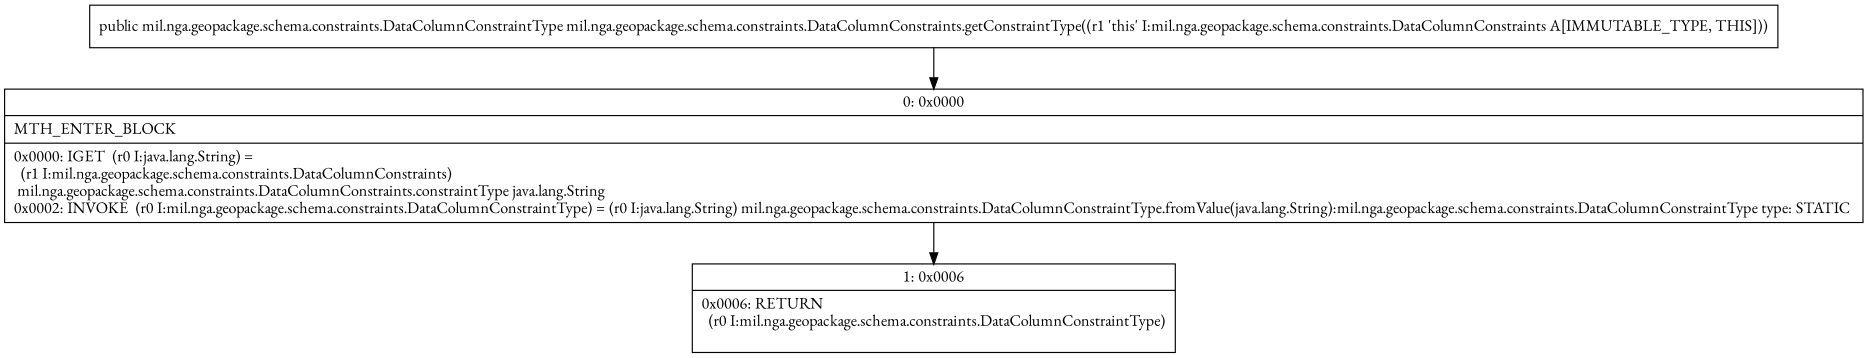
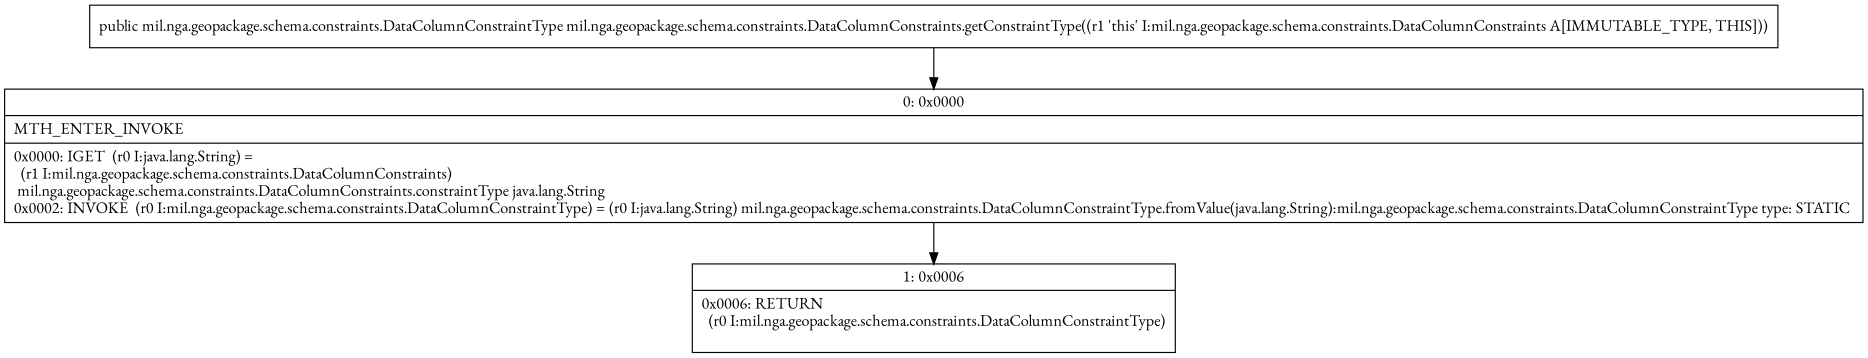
node "0: 0x0000": text "MTH_ENTER_BLOCK" -> "MTH_ENTER_INVOKE"
